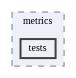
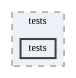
cluster "metrics": label "metrics" -> "tests"
